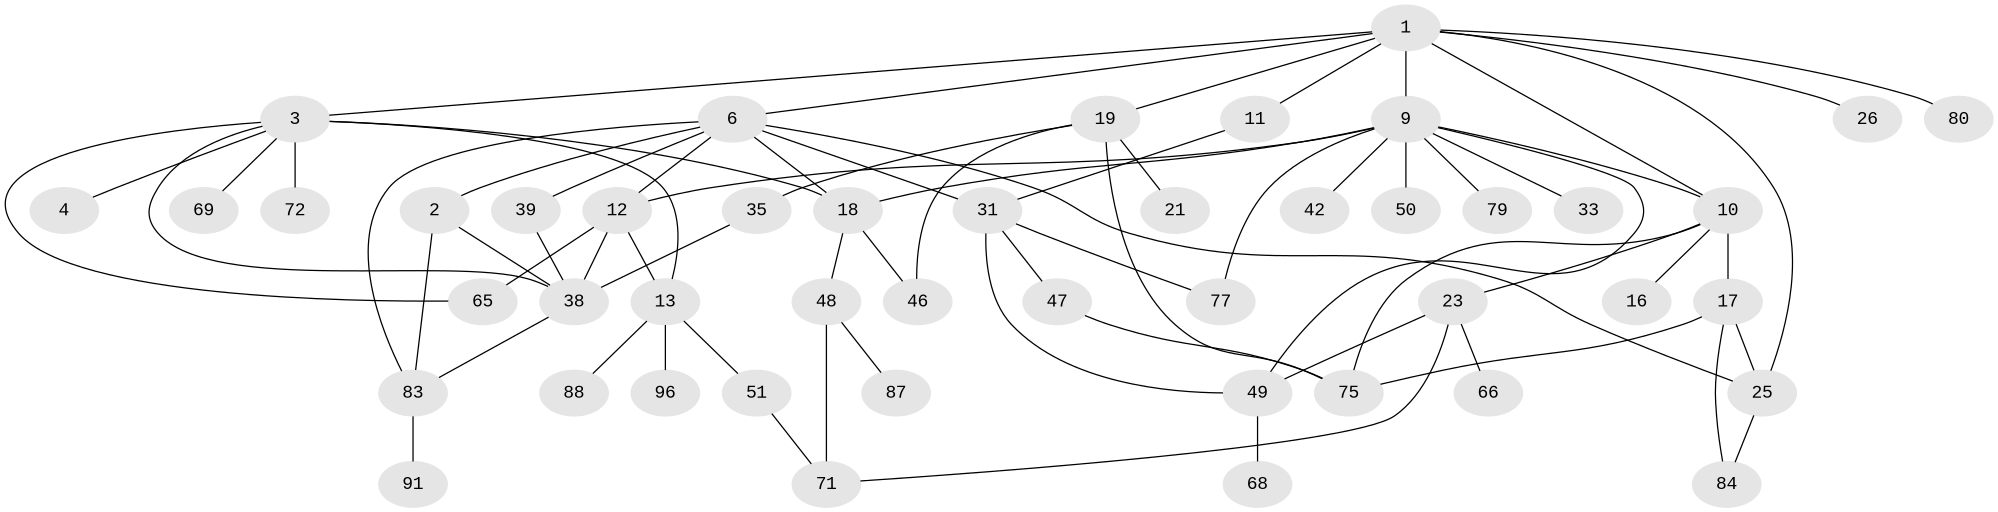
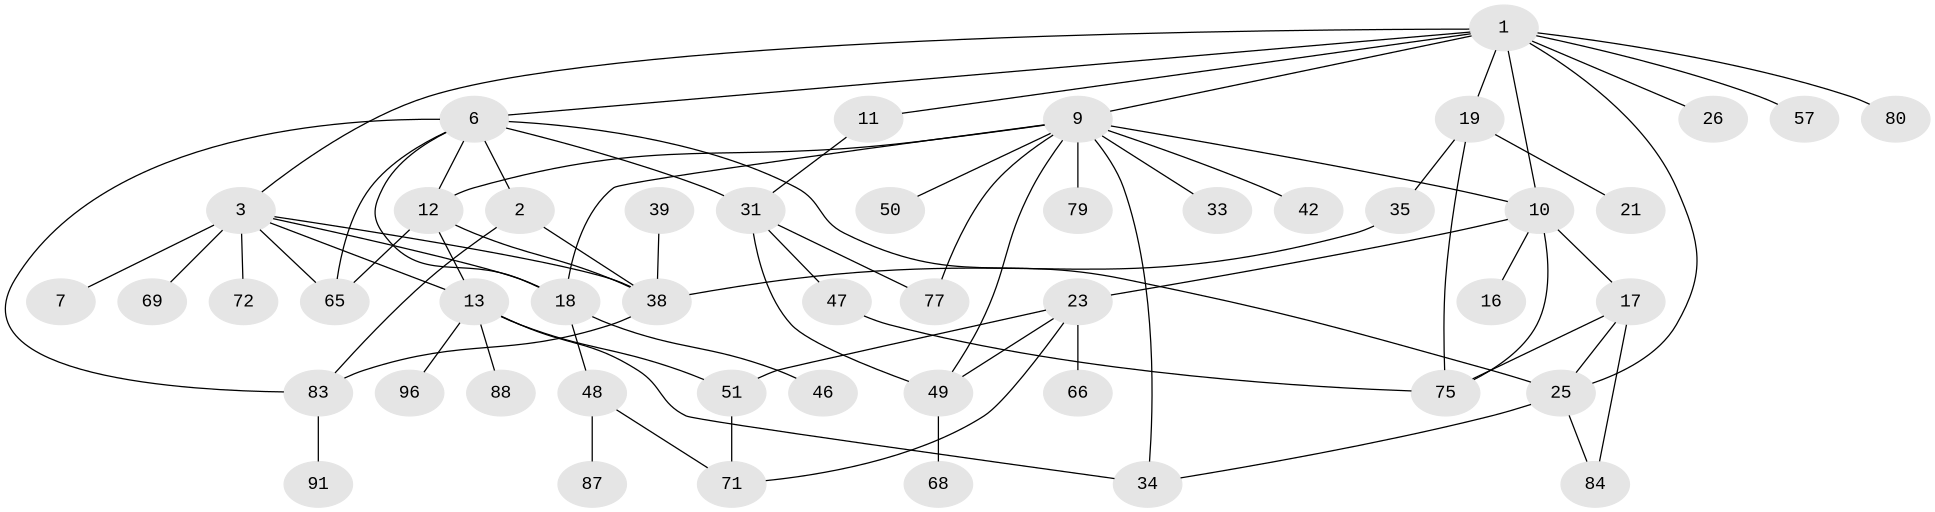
node "57": added
edge "6" -- "39": now "6" -- "65"
edge "19" -- "46": removed
node "4": label "4" -> "7"
edge "23" -- "51": added
node "34": added
